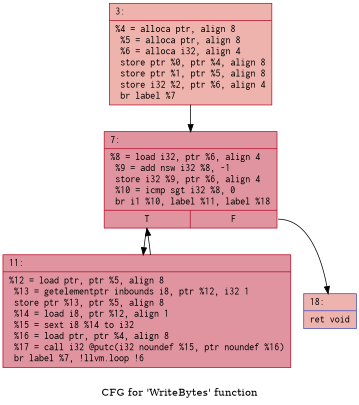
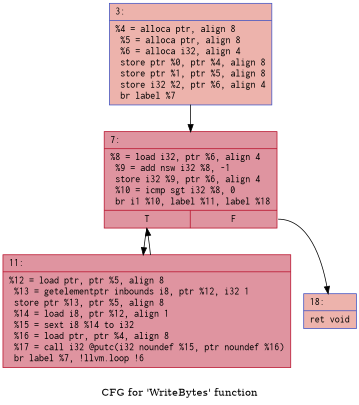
node "3:": color #b70d28ff -> #3d50c3ff
